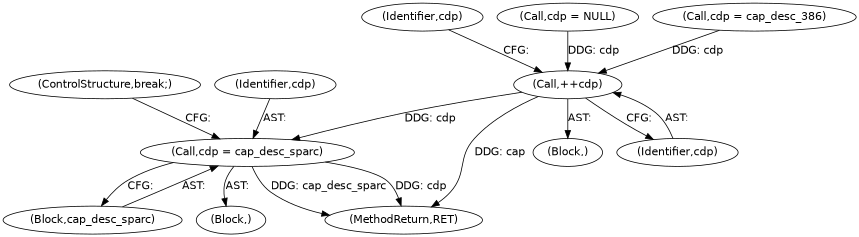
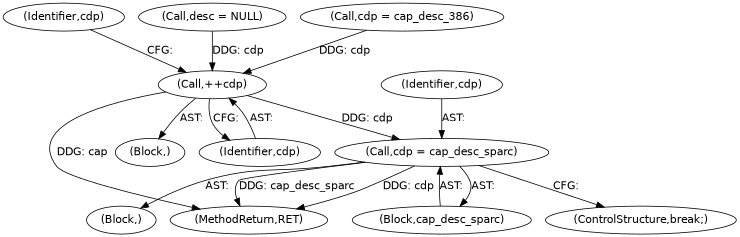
node "(Call,cdp = NULL)": label "(Call,cdp = NULL)" -> "(Call,desc = NULL)"
edge "(ControlStructure,break;)" -> "(Call,cdp = cap_desc_sparc)": reversed
edge "(Call,cdp = cap_desc_sparc)" -> "(Block,cap_desc_sparc)": label "CFG: " -> "AST: "
